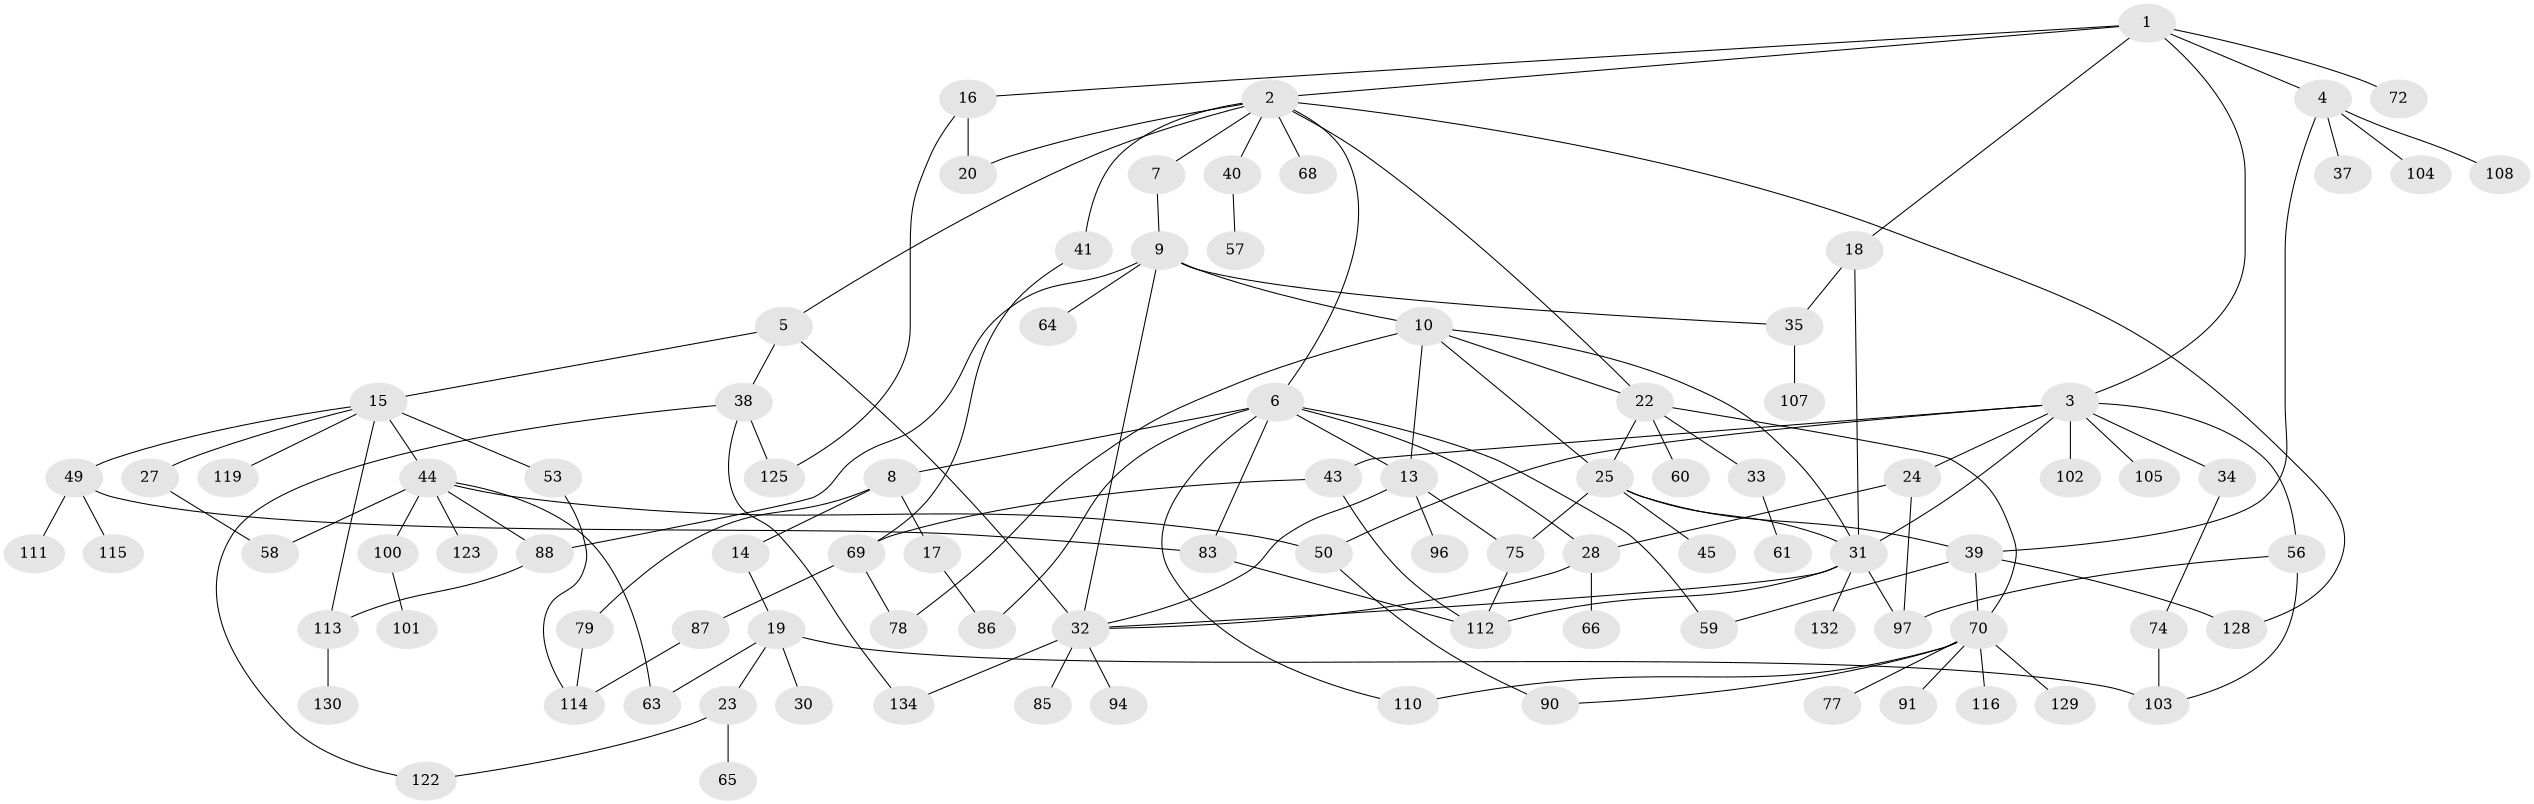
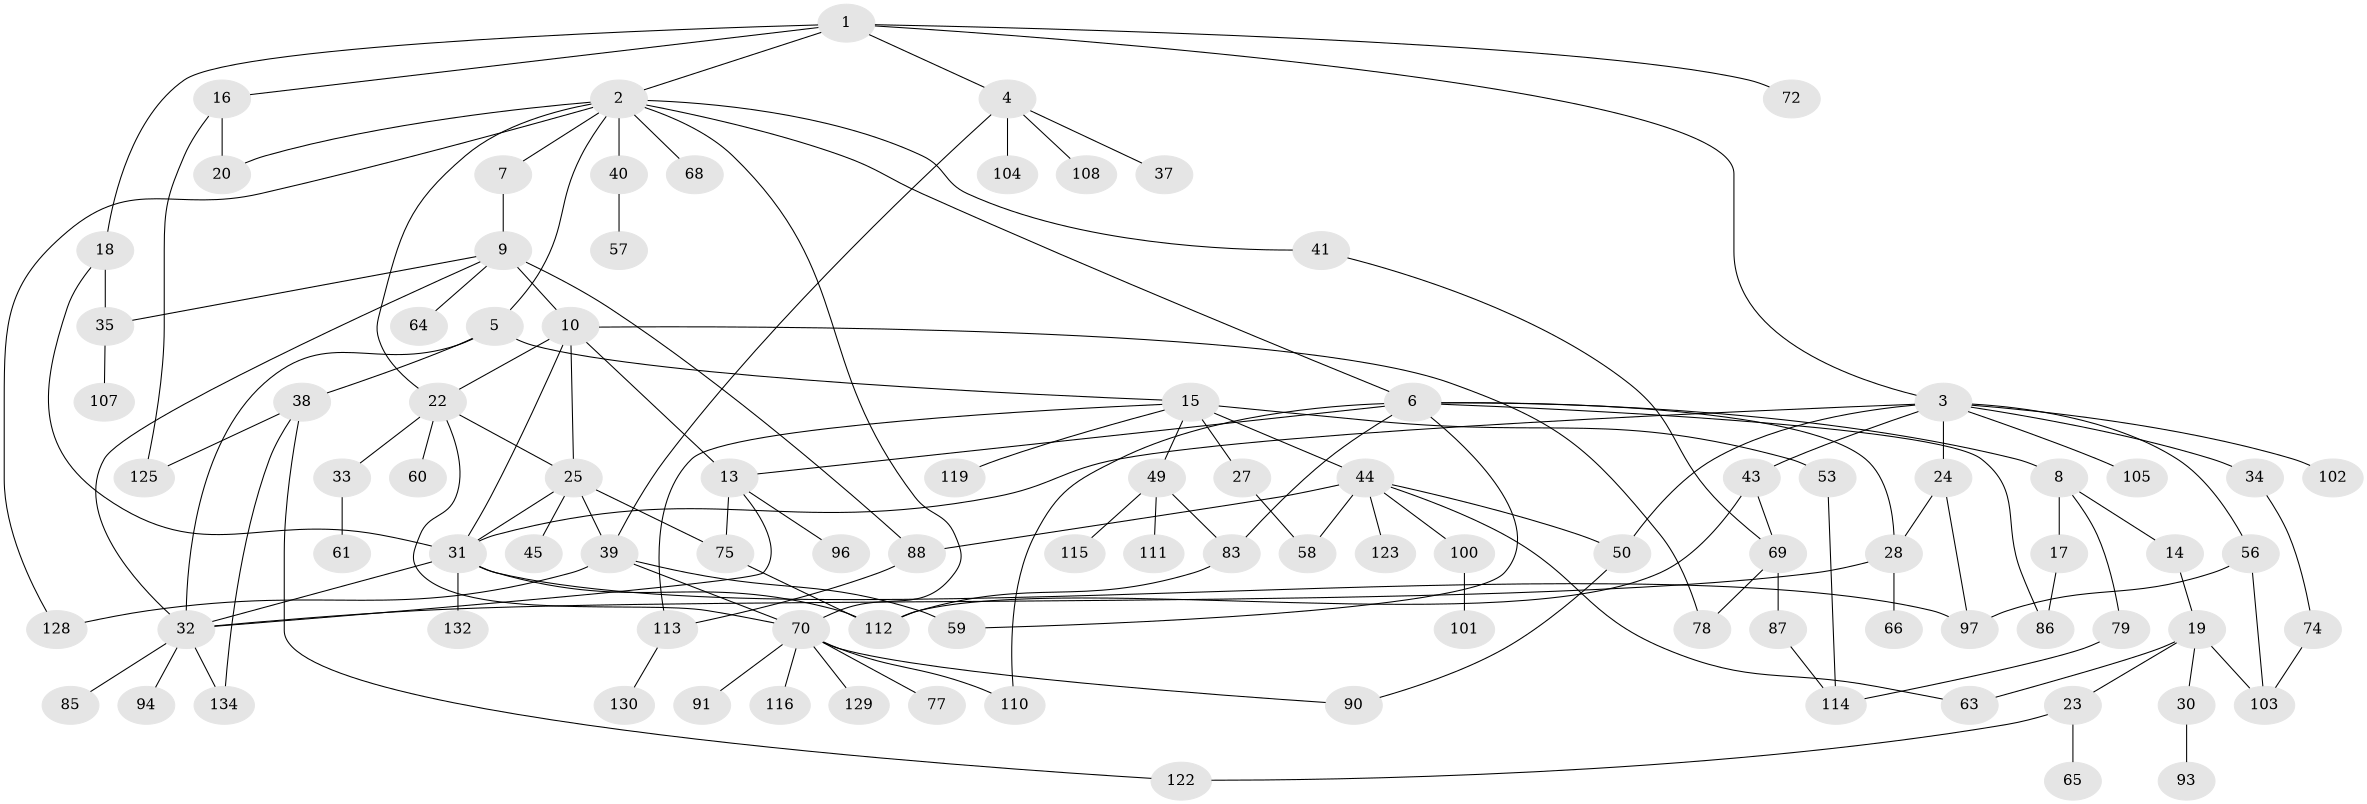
edge "2" -- "70": added
node "93": added
